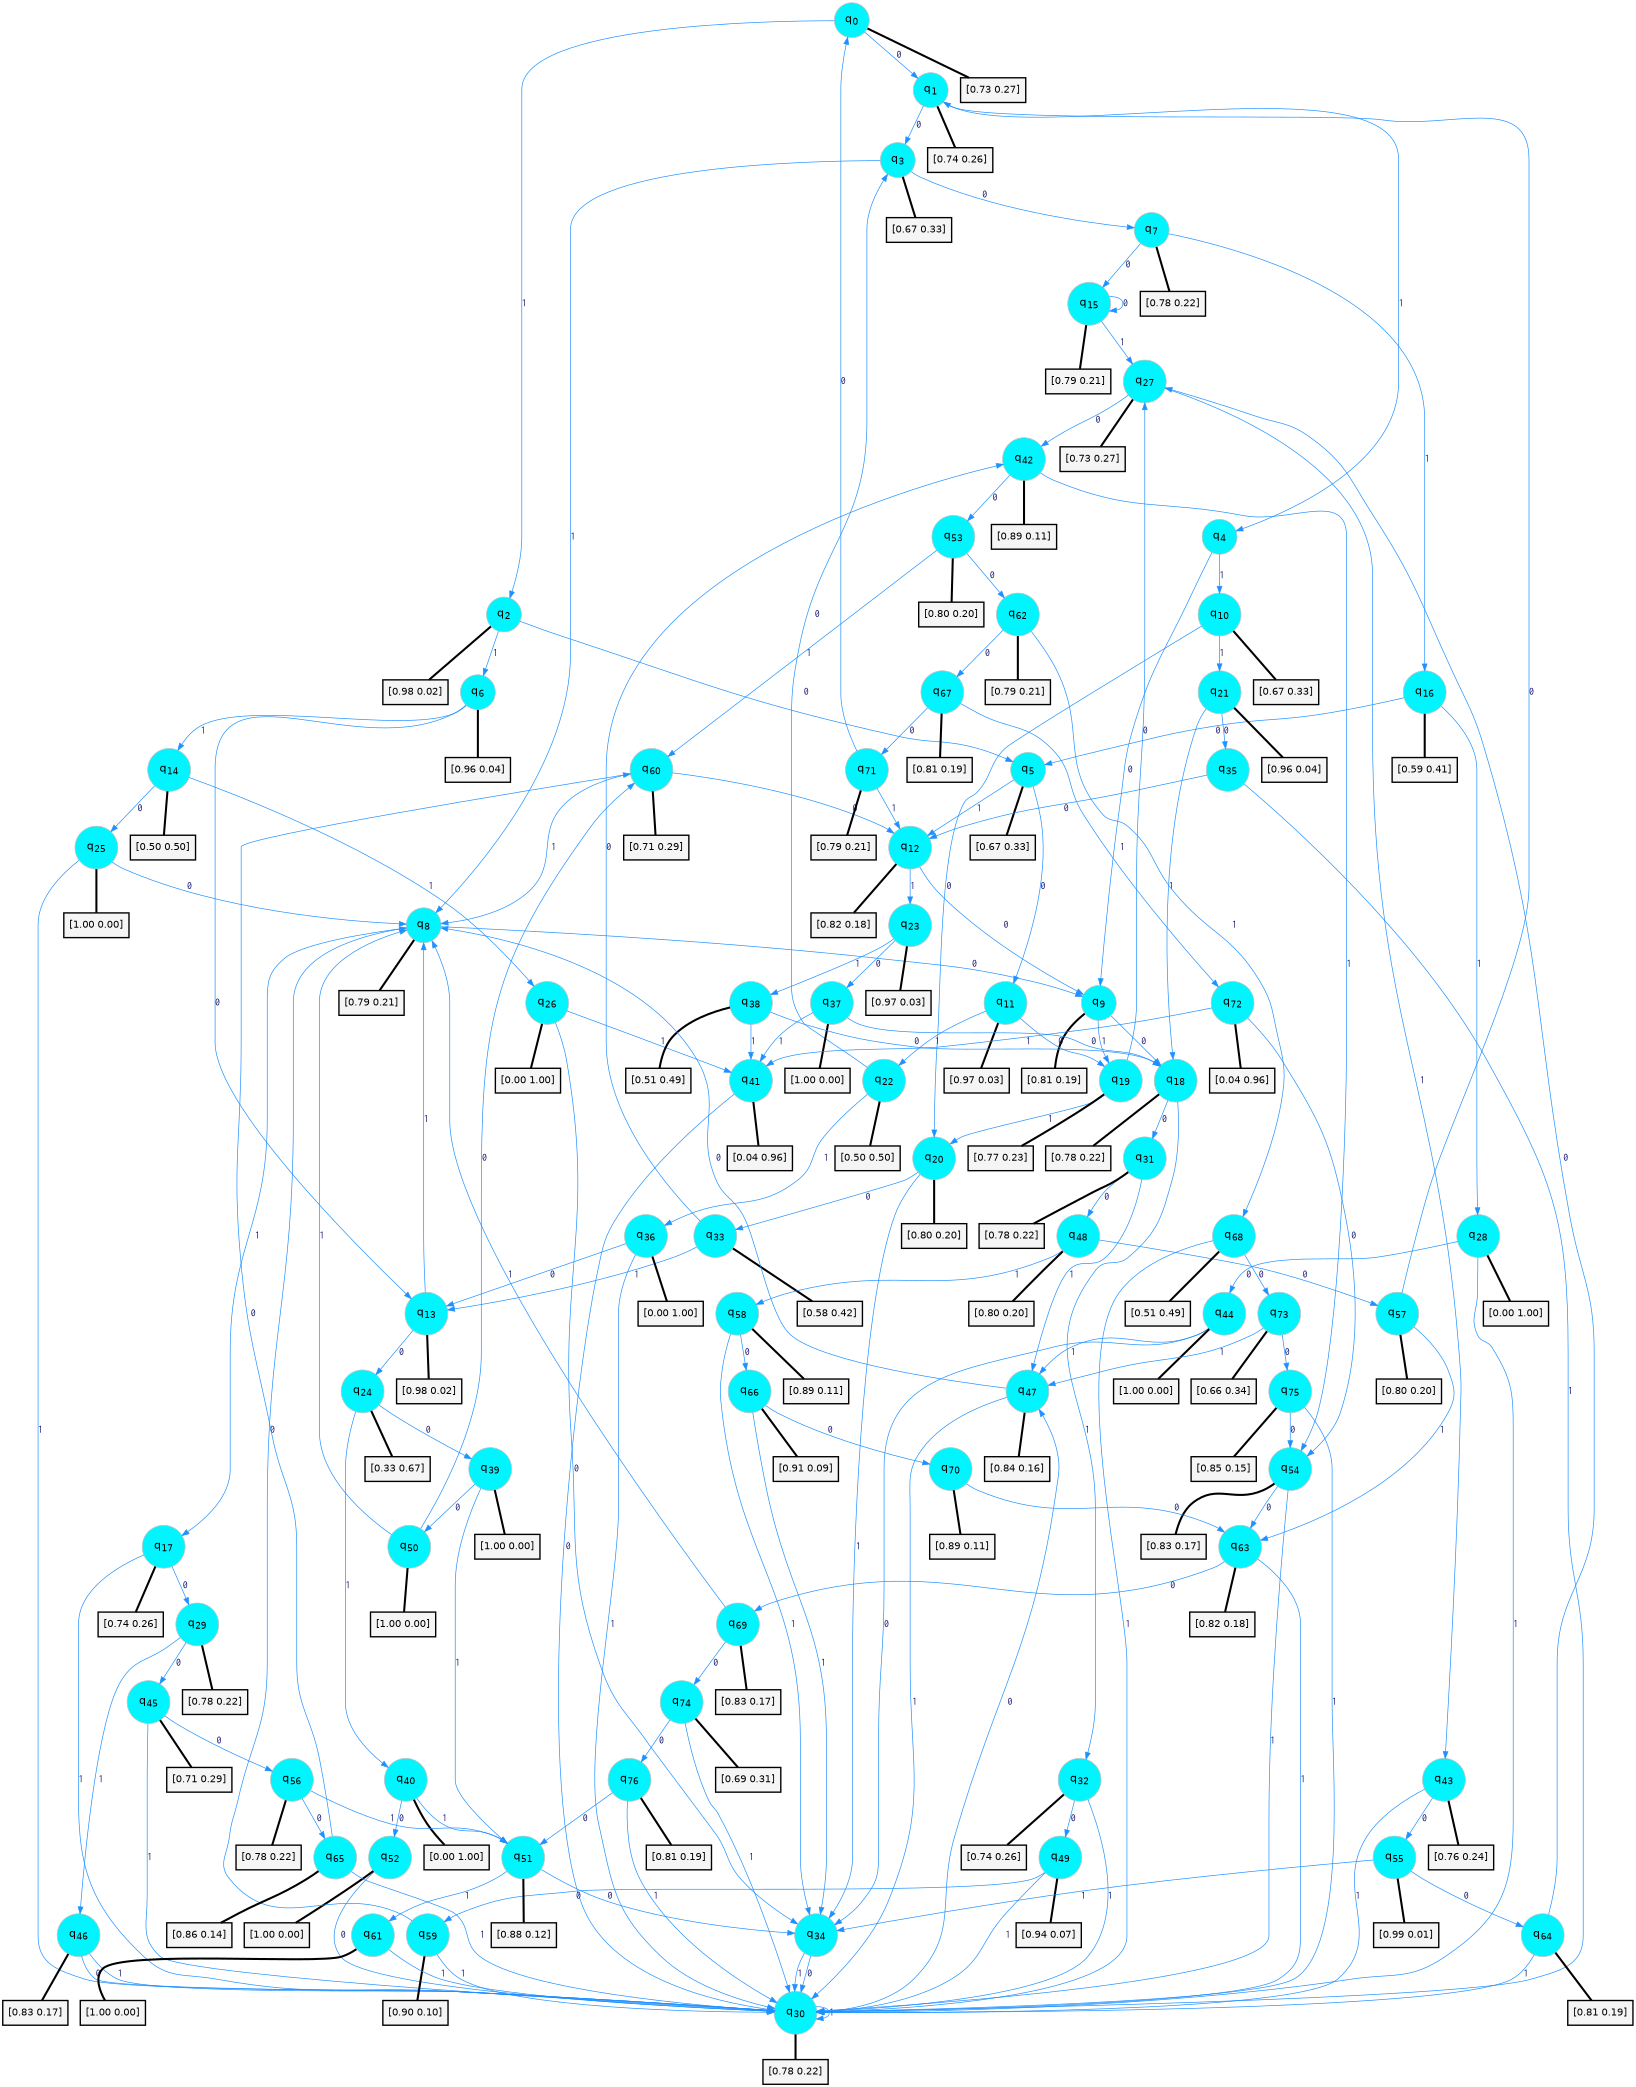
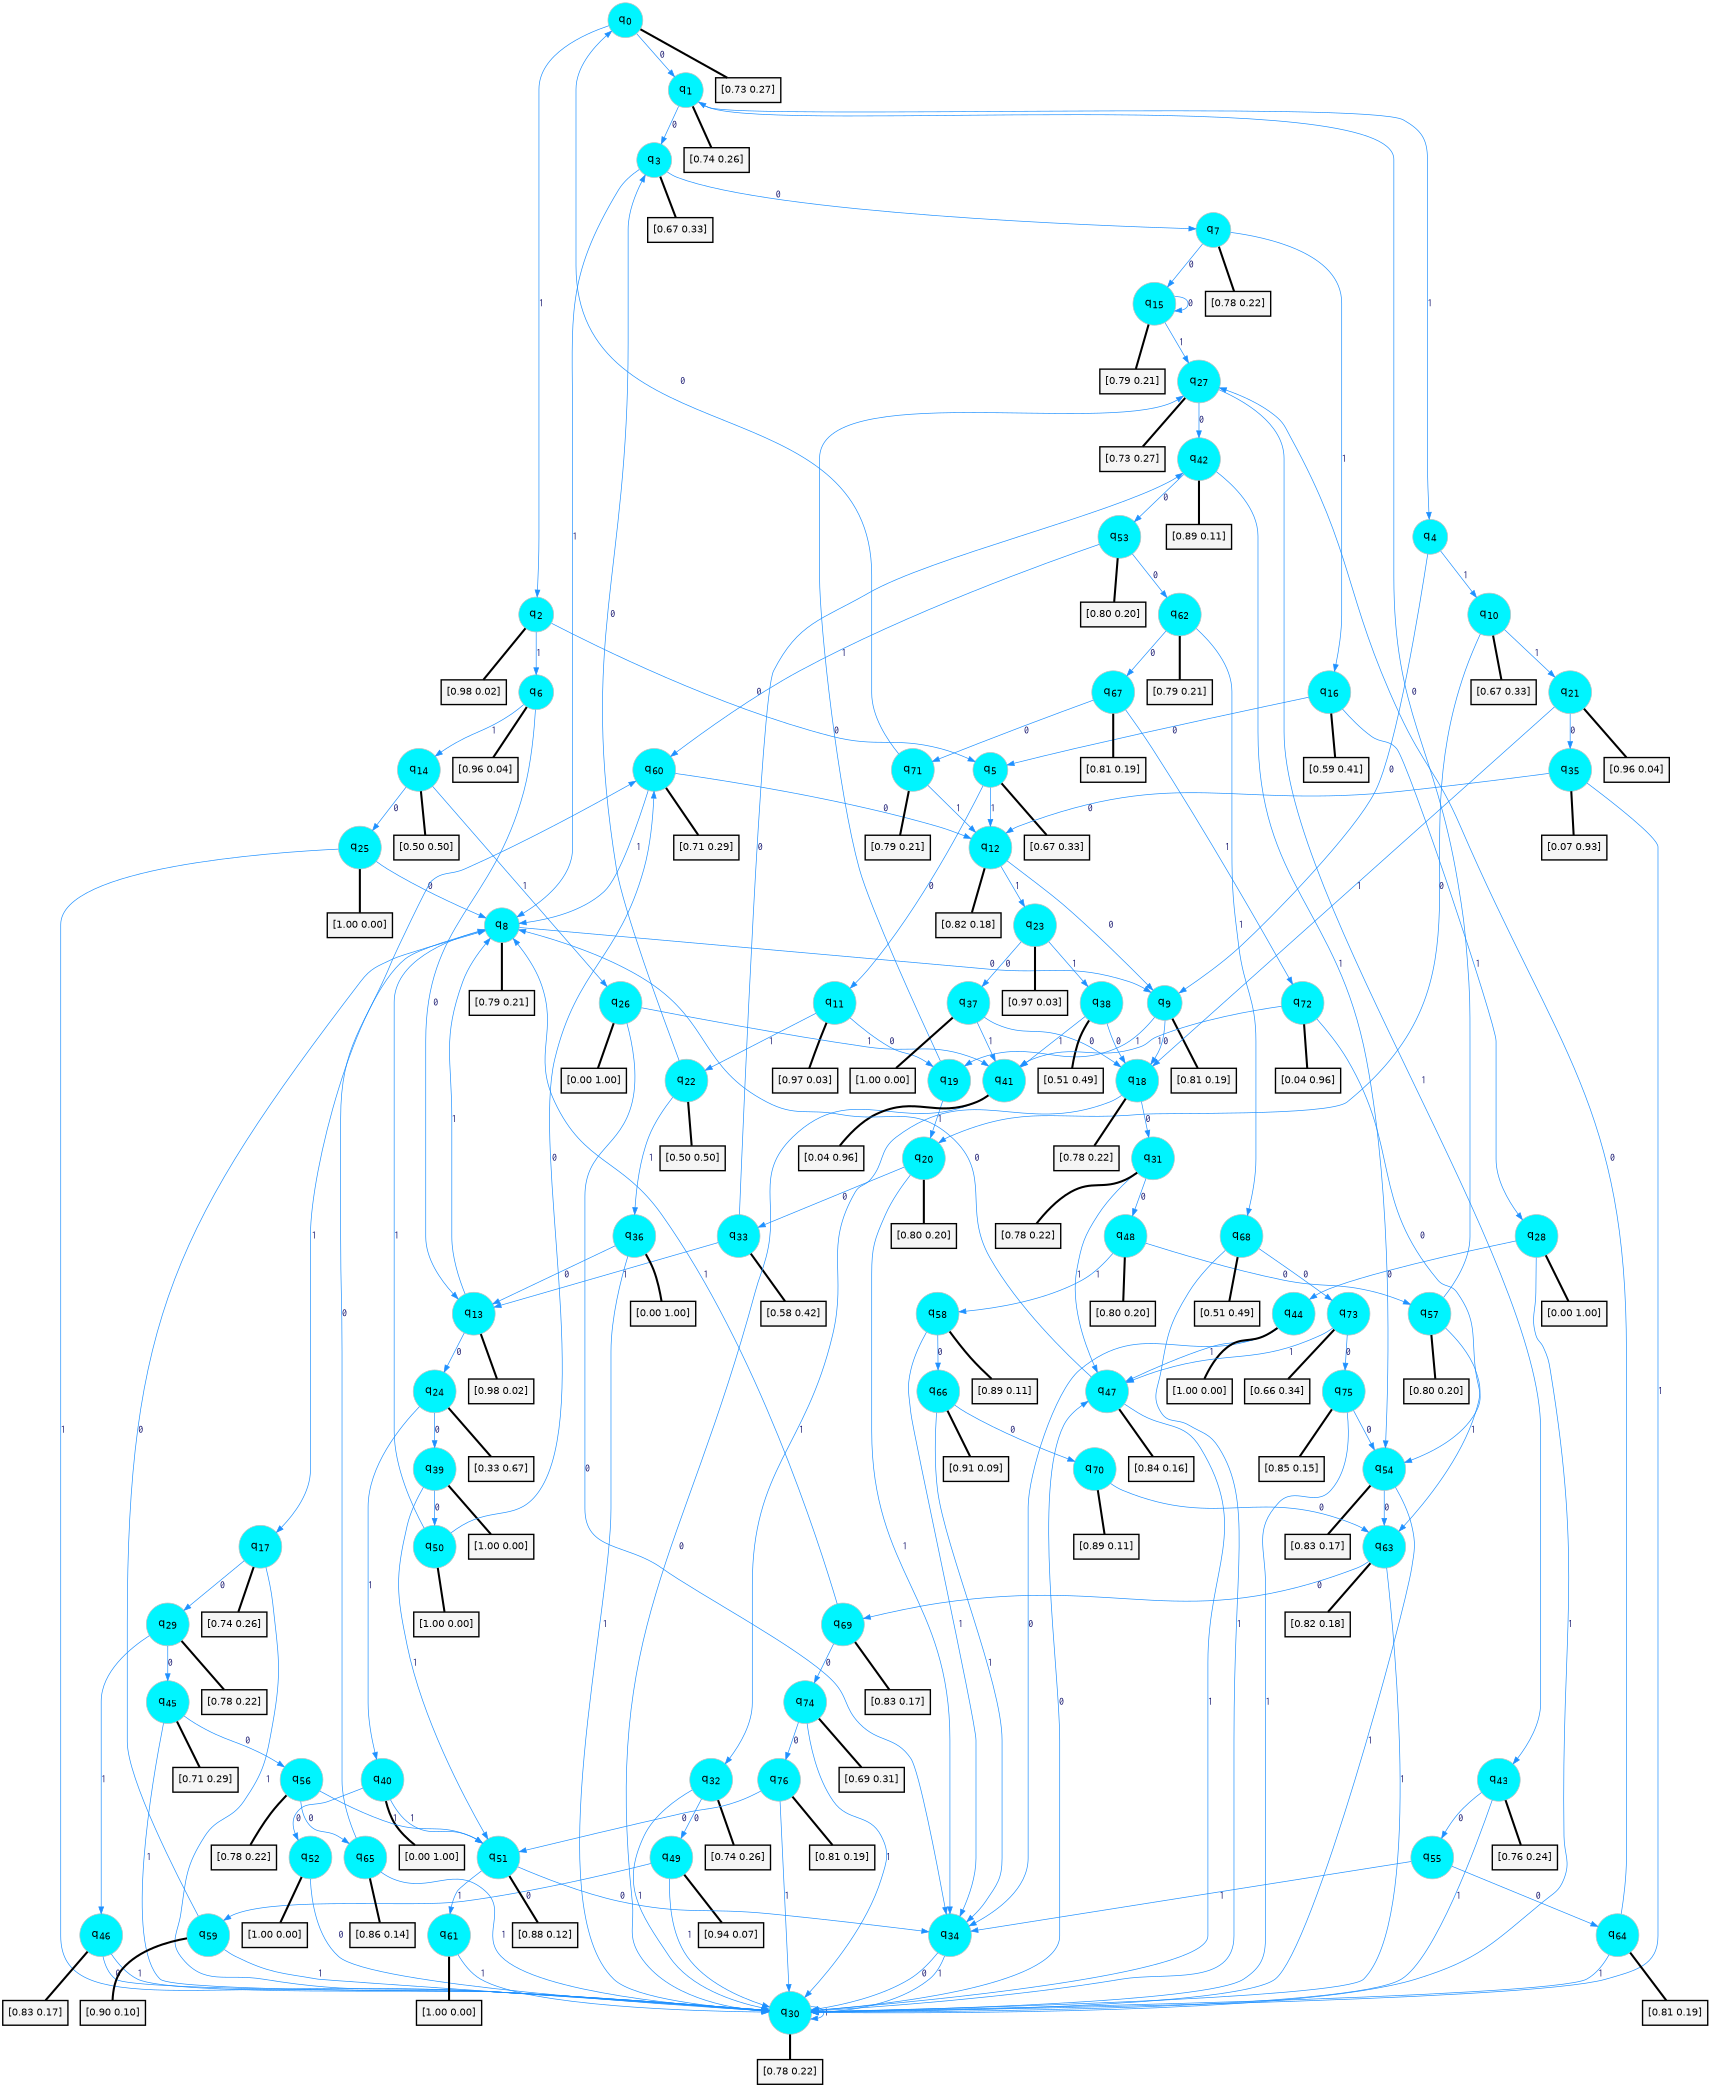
node "[0.07 0.93]": added
node "[0.77 0.23]": removed
node "[0.99 0.01]": removed
